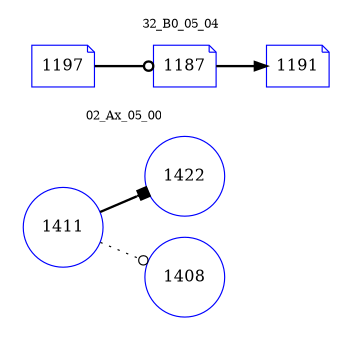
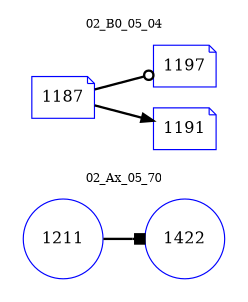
cluster "32_B0_05_04": label "32_B0_05_04" -> "02_B0_05_04"
edge "1197" -> "1187": reversed
cluster "02_Ax_05_00": label "02_Ax_05_00" -> "02_Ax_05_70"
node "1411": label "1411" -> "1211"
node "1408": removed
